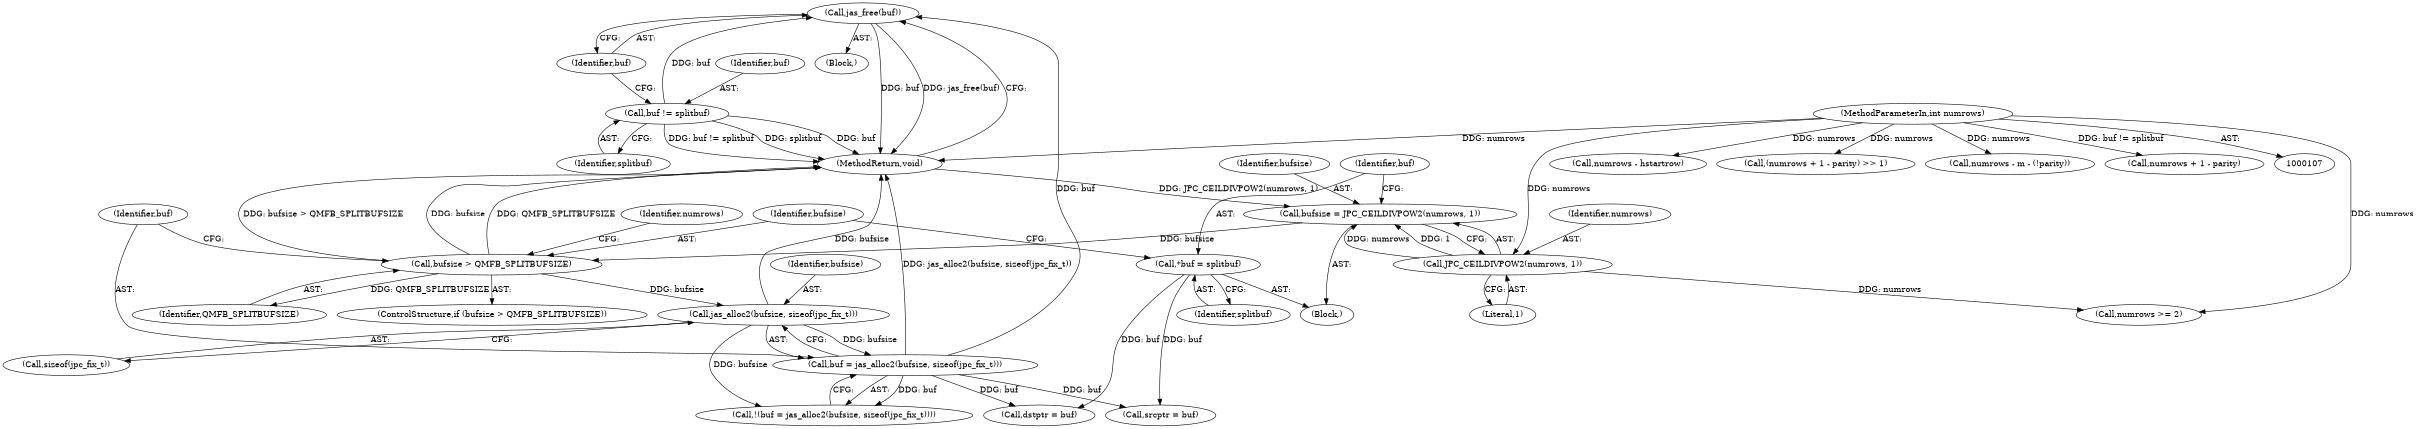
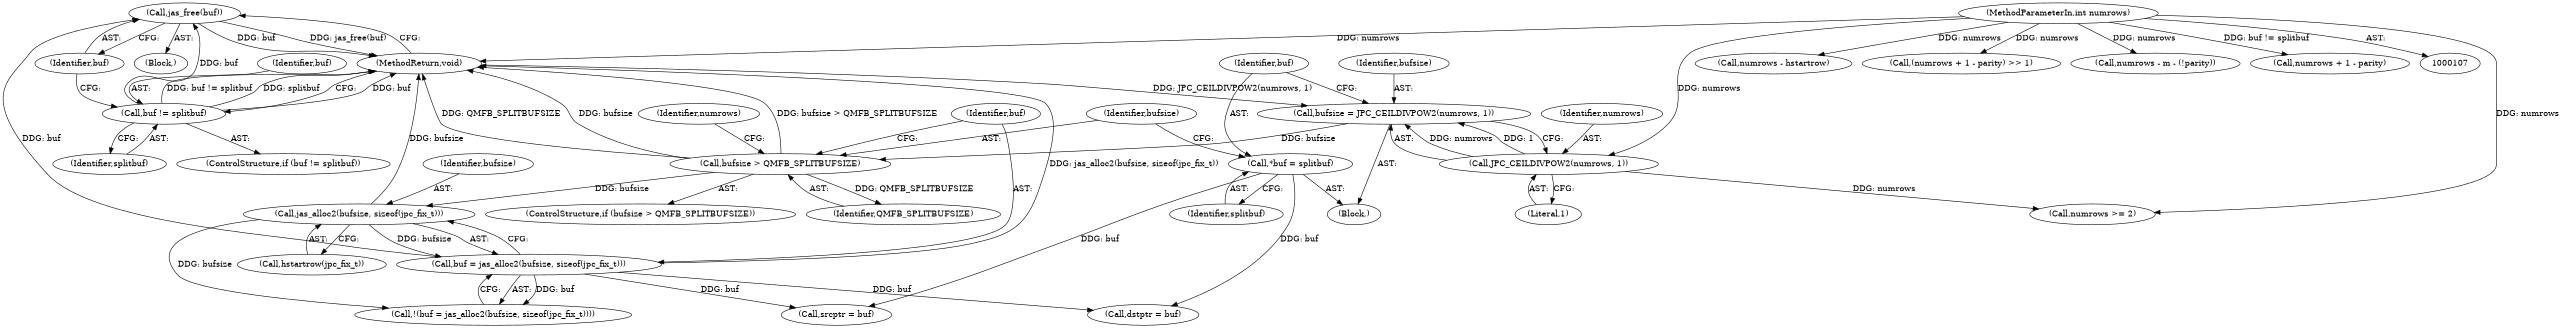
edge "(MethodReturn,void)" -> "(Call,buf != splitbuf)": added, label "CFG:"
node "(ControlStructure,if (buf != splitbuf))": added
node "(Call,sizeof(jpc_fix_t))": label "(Call,sizeof(jpc_fix_t))" -> "(Call,hstartrow(jpc_fix_t))"
